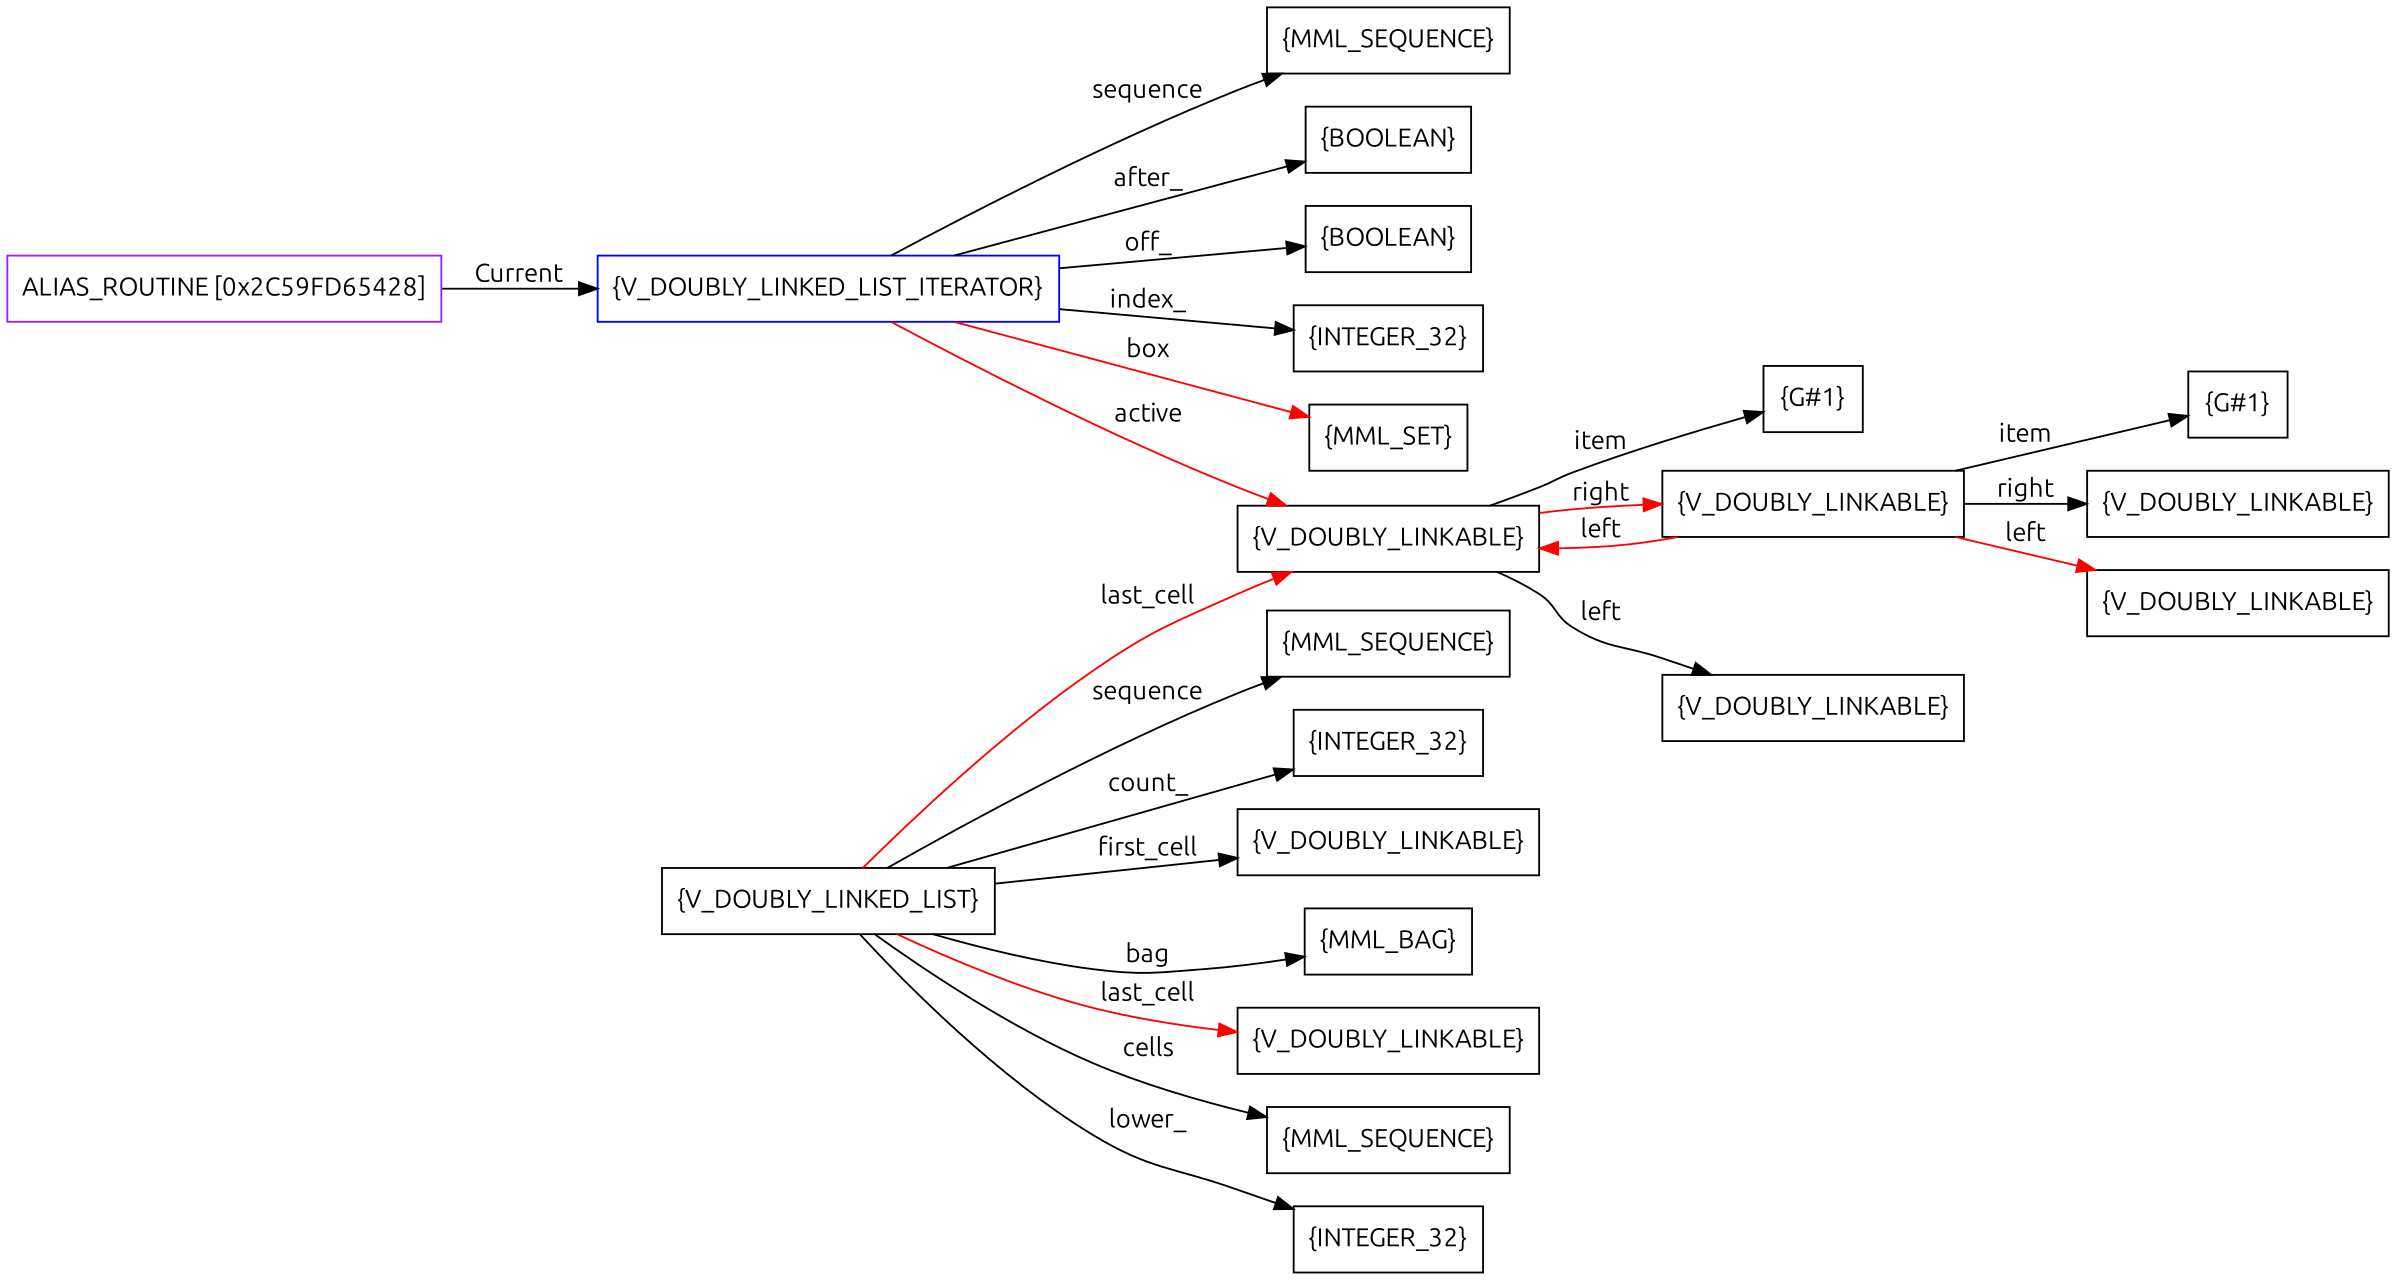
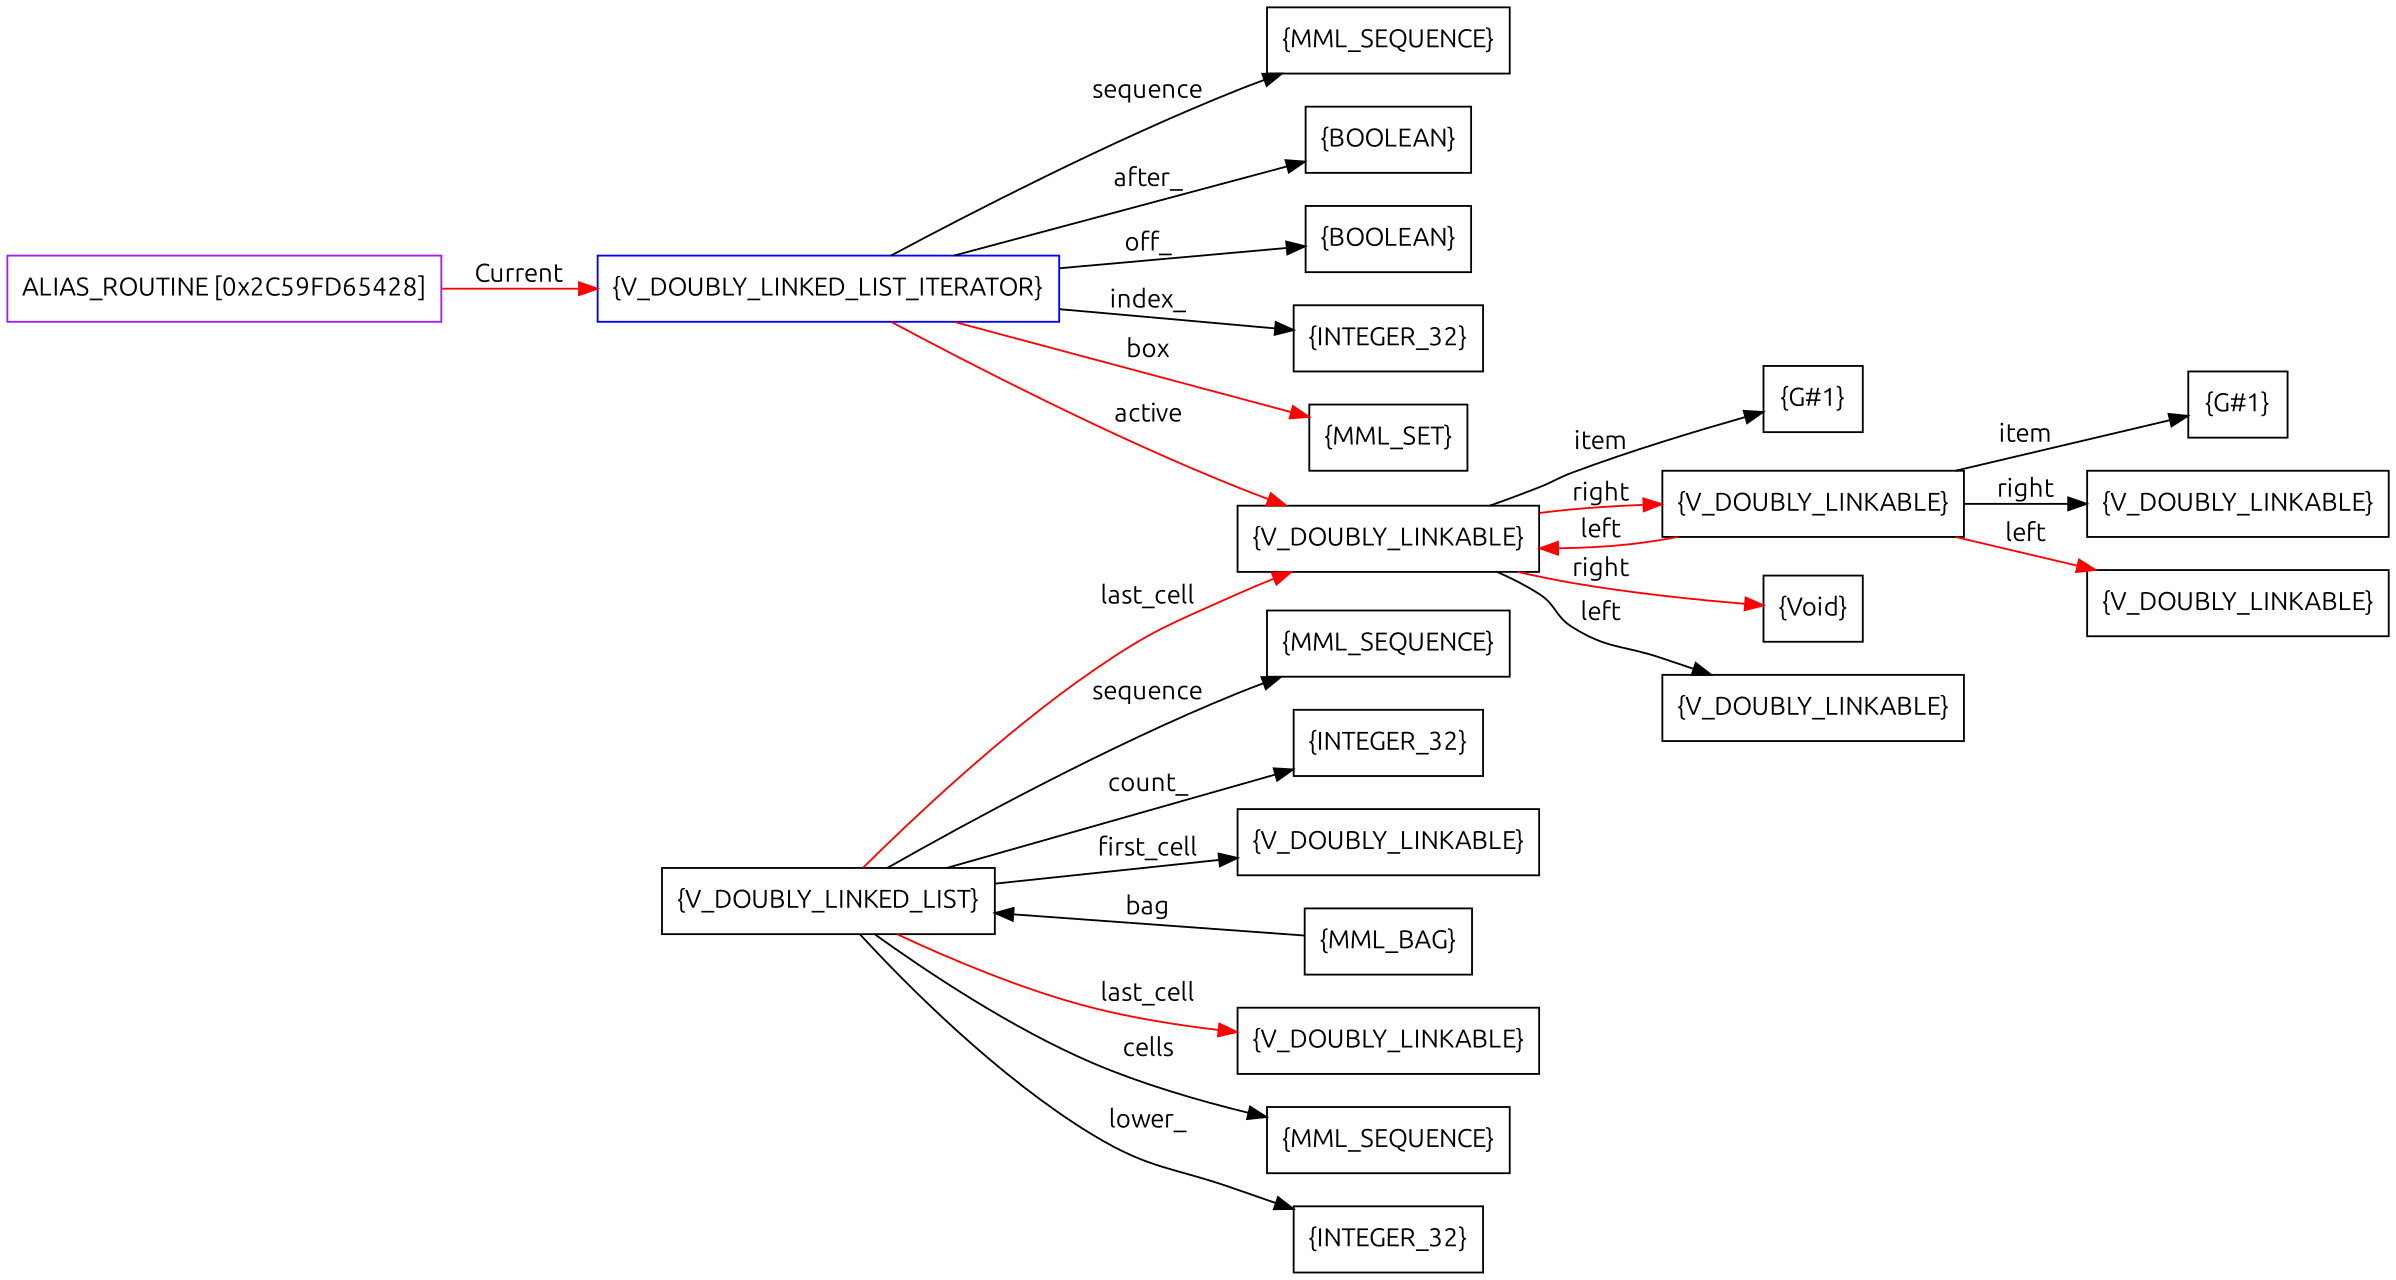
edge "ALIAS_ROUTINE [0x2C59FD65428]" -> "{V_DOUBLY_LINKED_LIST_ITERATOR}": color black -> red
node "{Void}": added
edge "{V_DOUBLY_LINKED_LIST}" -> "{MML_BAG}": reversed
